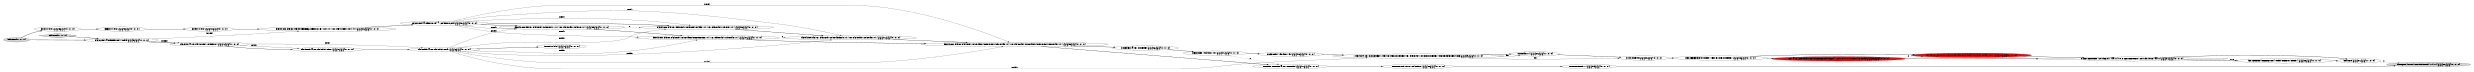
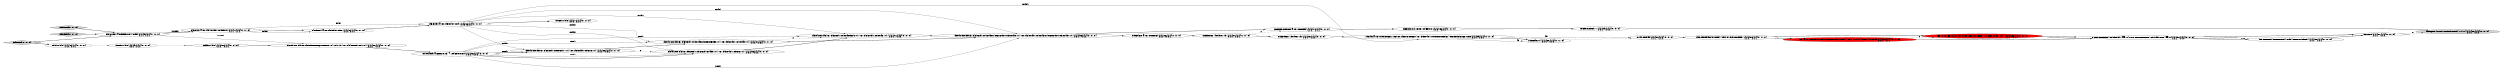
node "beforeTest['1', '0', '0']": added
edge "collDir.mkdirs()@@@8@@@['1', '1', '1']" -> "dataDir.mkdirs()@@@9@@@['1', '1', '1']": style bold -> dashed
edge "dataDir.mkdirs()@@@9@@@['1', '1', '1']" -> "confDir.mkdirs()@@@10@@@['1', '1', '1']": style bold -> dashed
node "confDir.mkdirs()@@@10@@@['1', '1', '1']": shape ellipse -> diamond
node "beforeTest['0', '0', '1']": shape ellipse -> diamond
edge "p.store(fos,null)@@@20@@@['1', '1', '0']" -> "IOUtils.close(fos)@@@21@@@['1', '1', '0']": style bold -> dashed
node "jetty.start()@@@27@@@['1', '1', '0']": shape ellipse -> diamond
